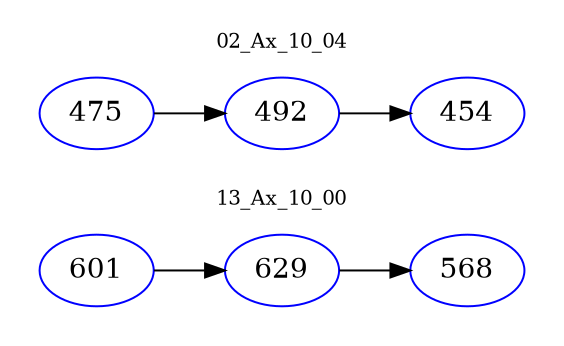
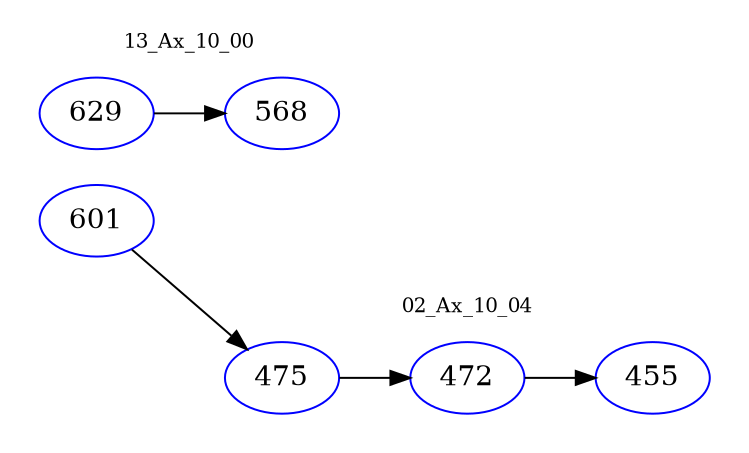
node "492": label "492" -> "472"
node "454": label "454" -> "455"
edge "601" -> "629": now "601" -> "475"
